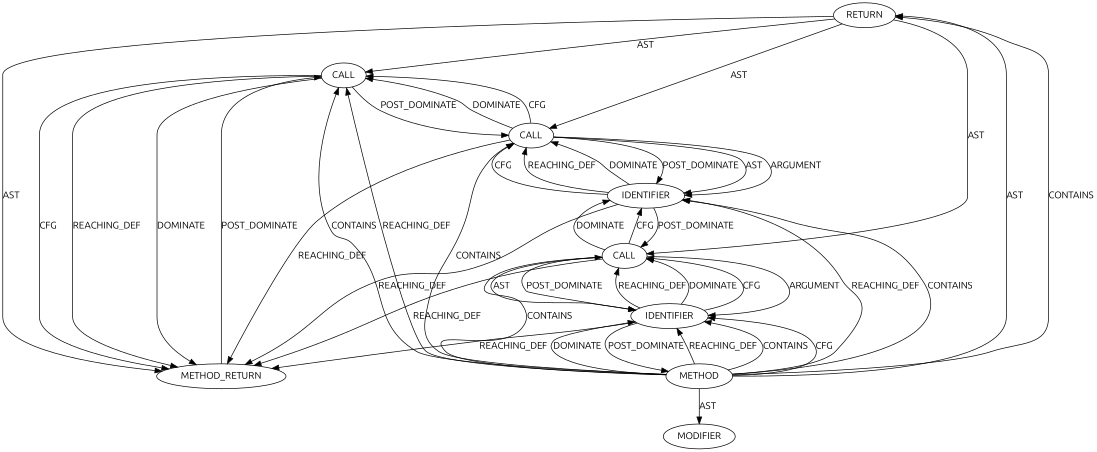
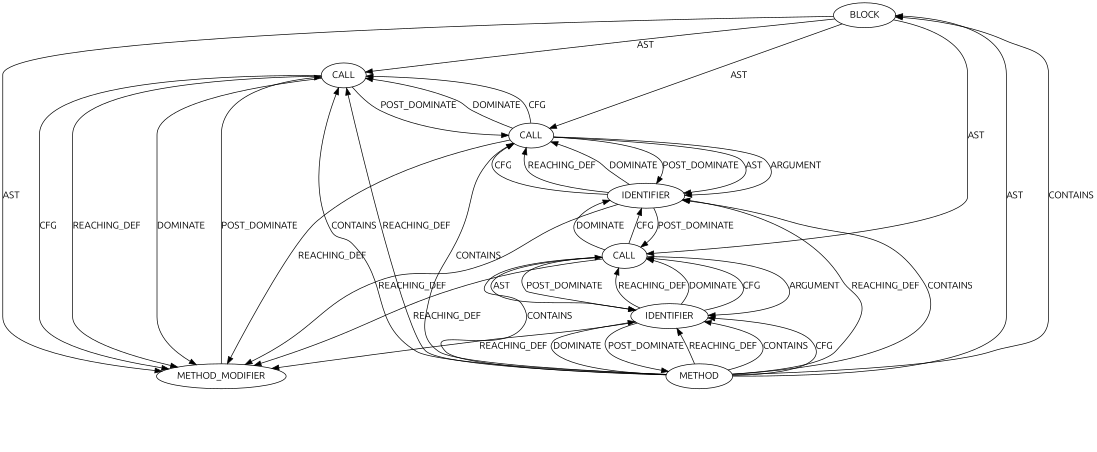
node "RETURN": label "RETURN" -> "BLOCK"
node "METHOD_RETURN": label "METHOD_RETURN" -> "METHOD_MODIFIER"
node "MODIFIER": removed
